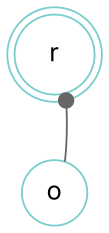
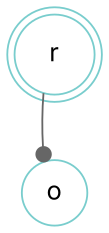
edge "o" -> "r": reversed
